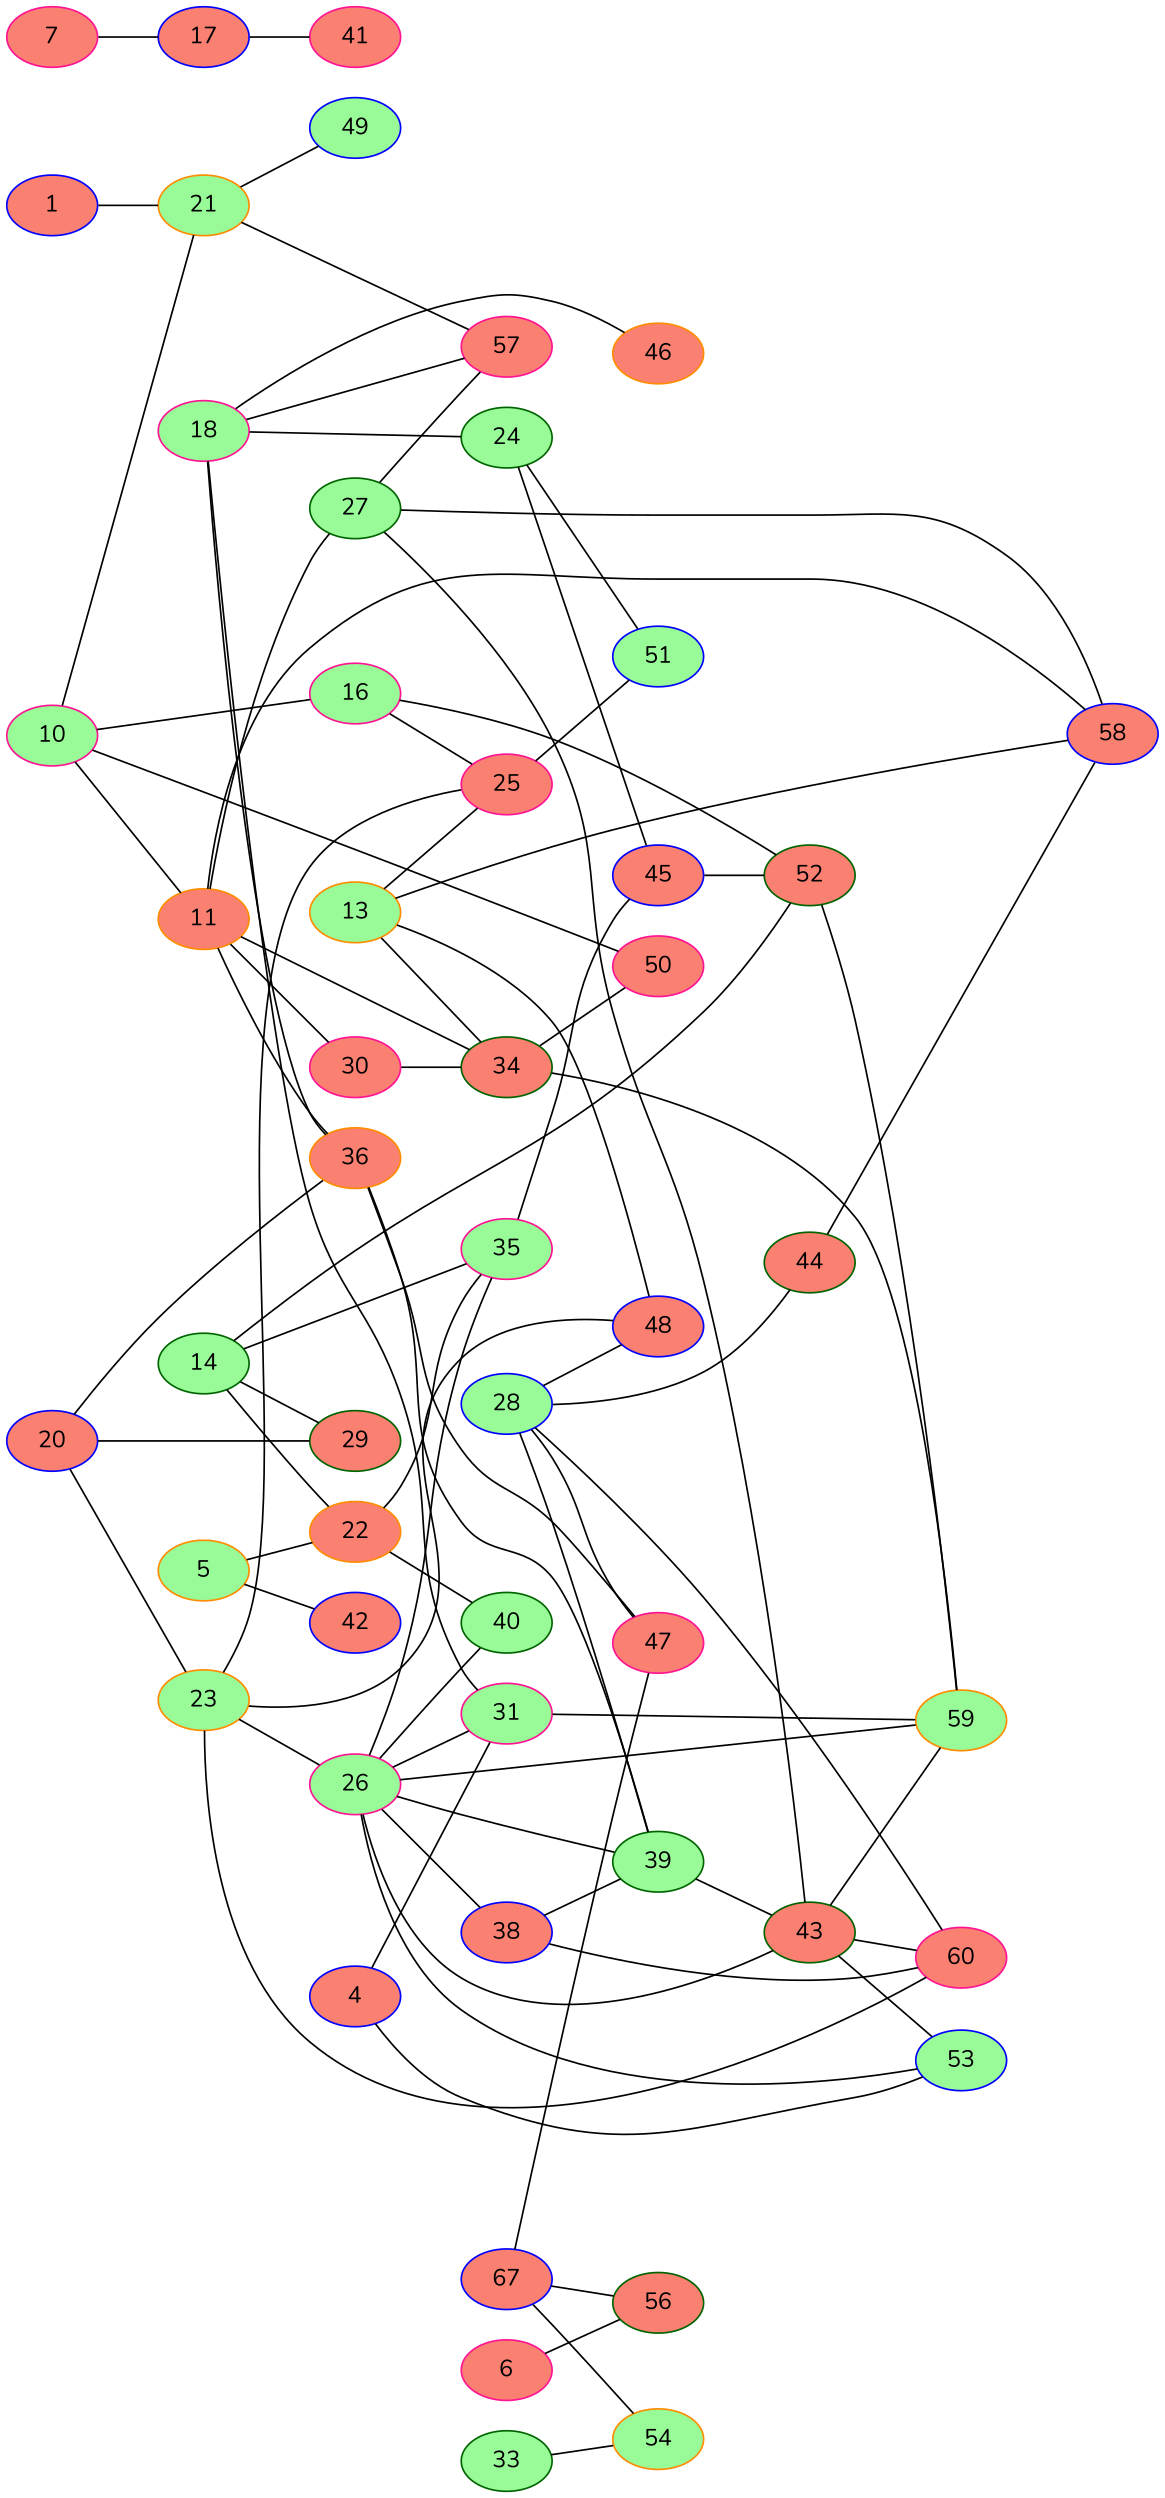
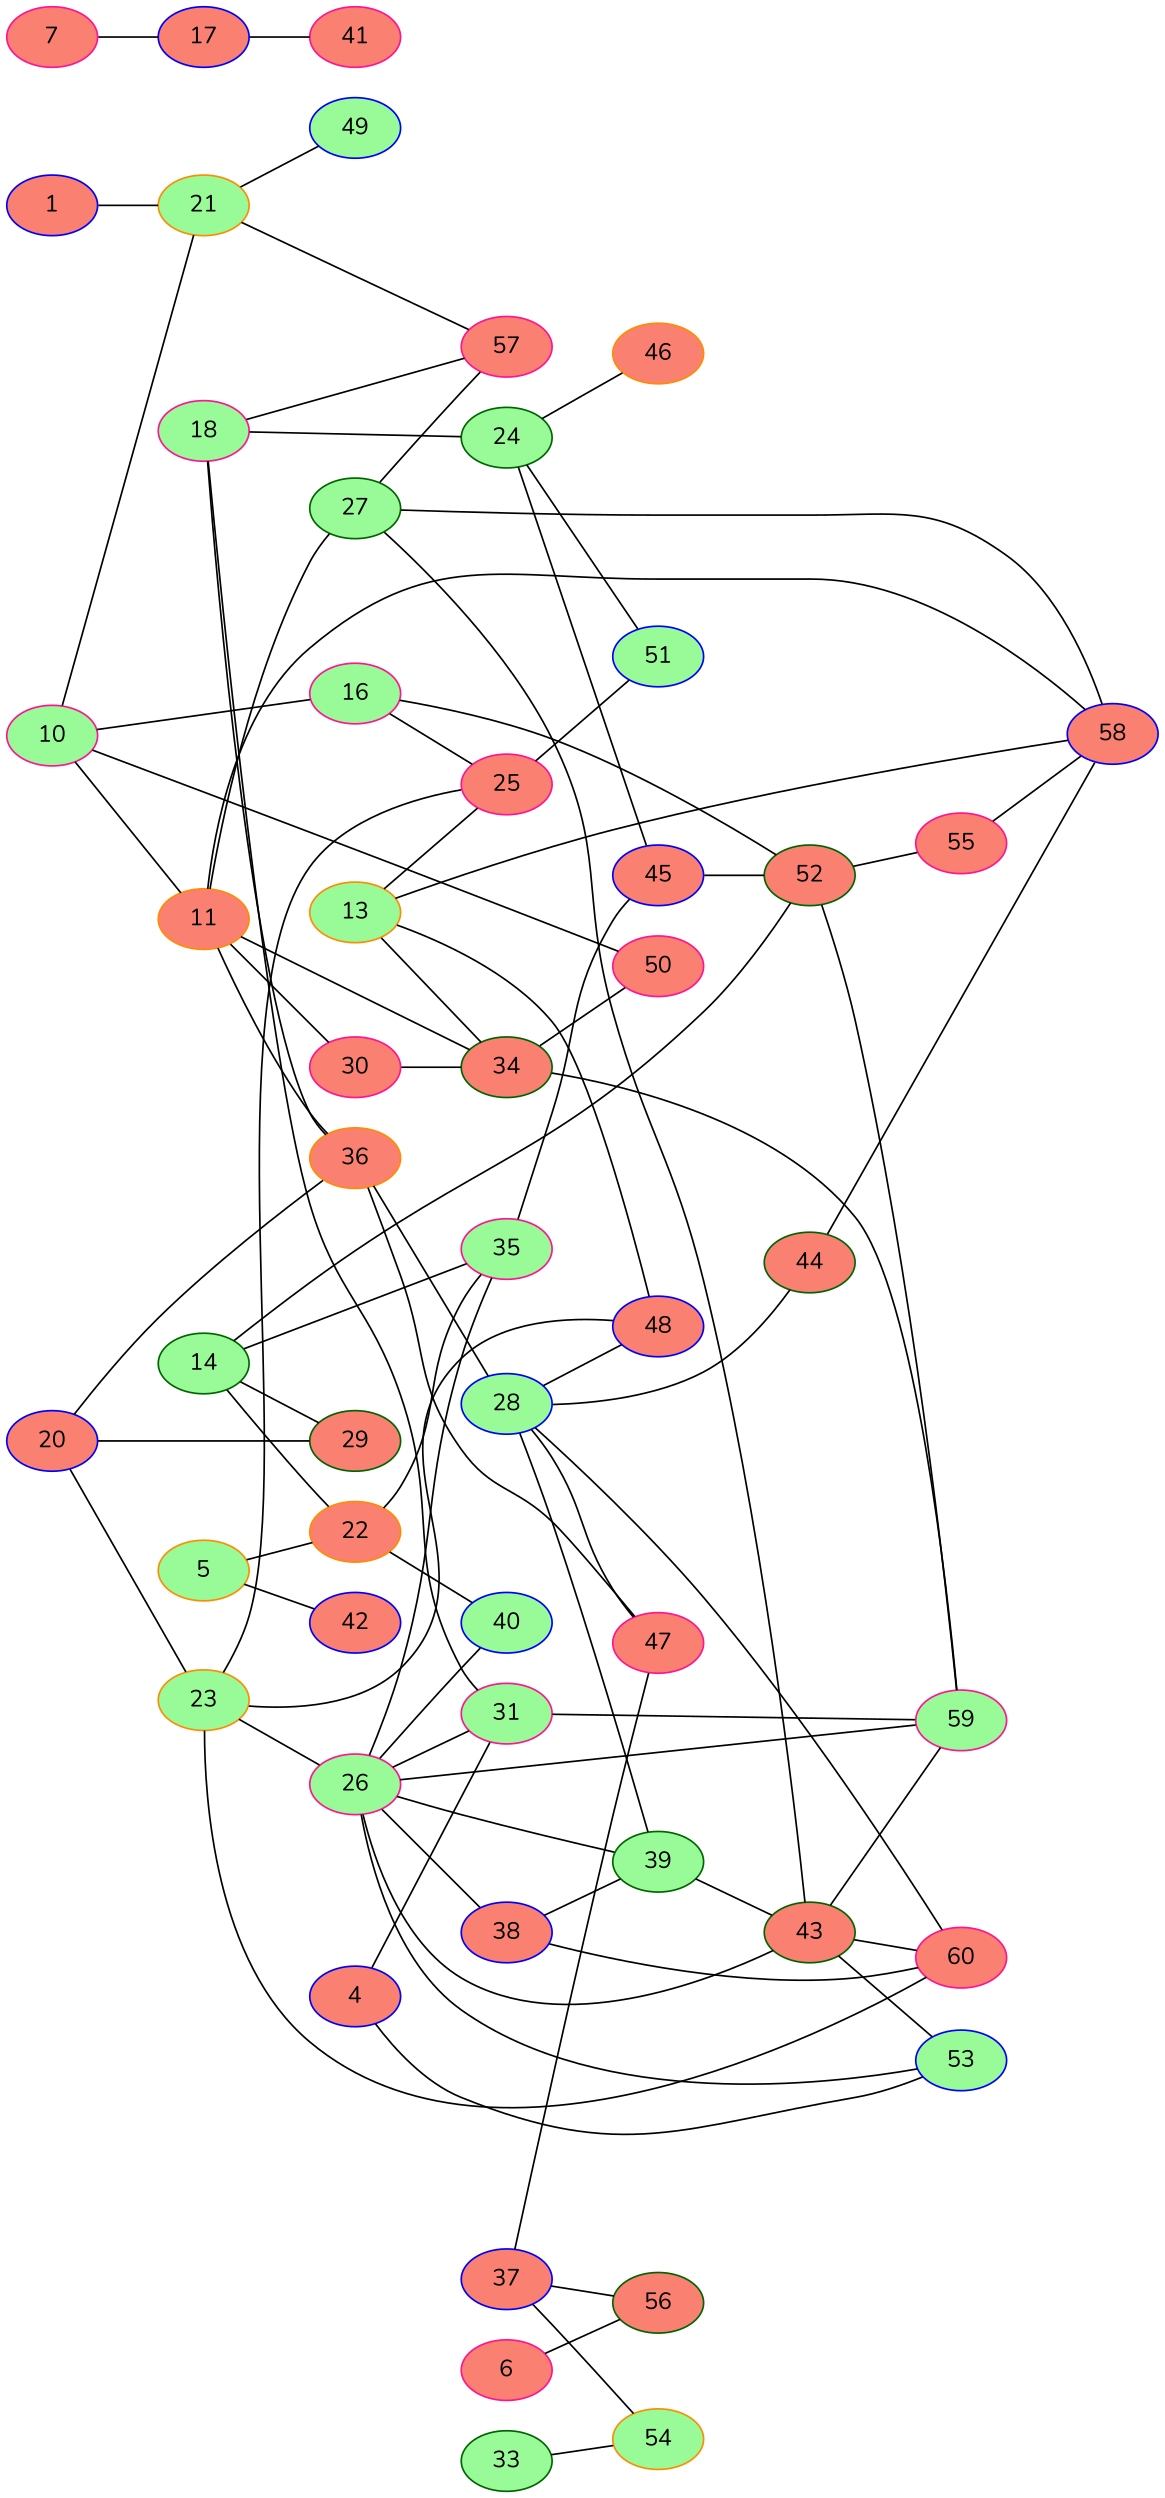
edge "46" -- "18": now "46" -- "24"
node "55": added
edge "36" -- "39": now "36" -- "28"
node "40": color darkgreen -> blue
node "59": color darkorange -> deeppink
node "67": label "67" -> "37"
